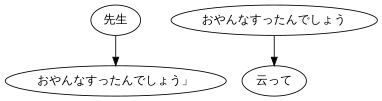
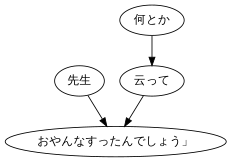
node "おやんなすったんでしょう": label "おやんなすったんでしょう" -> "何とか"
edge "云って" -> "おやんなすったんでしょう」": added
